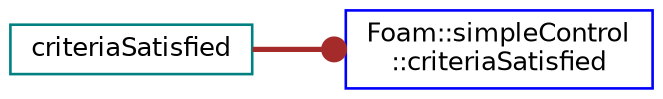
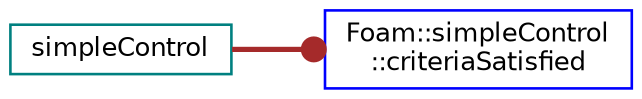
node "criteriaSatisfied": label "criteriaSatisfied" -> "simpleControl"
